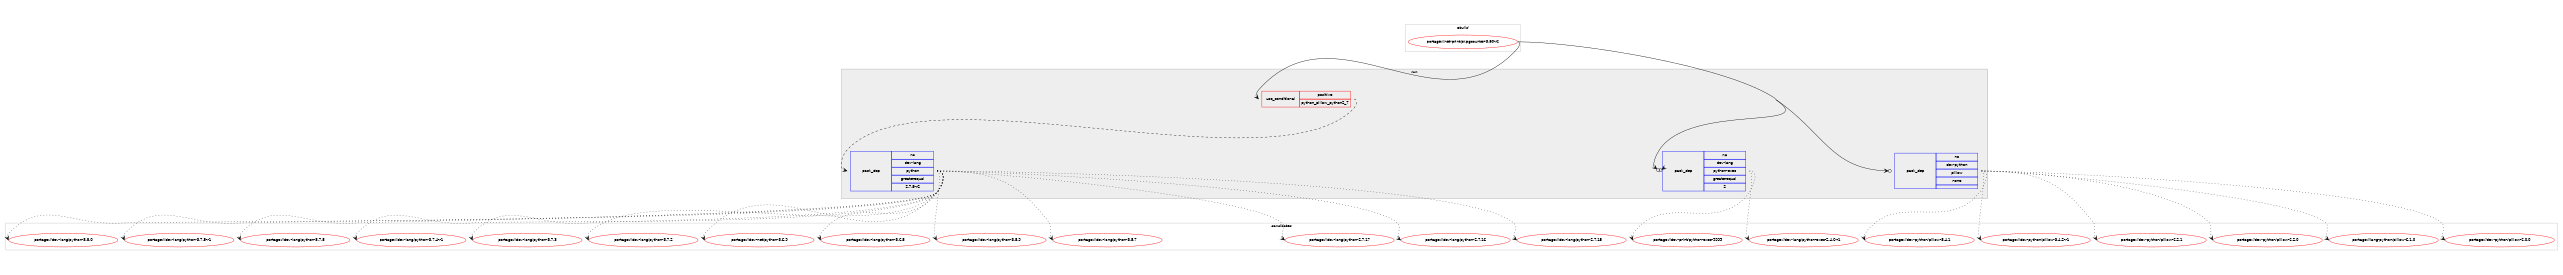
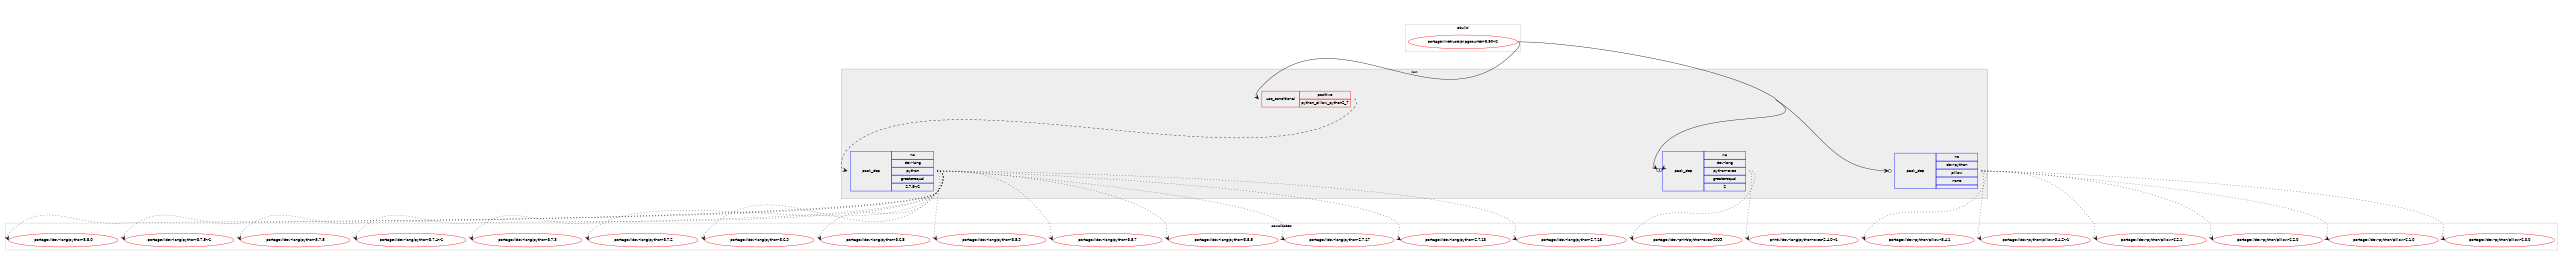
node "portage://net-print/pkpgcounter-3.50-r2": label "portage://net-print/pkpgcounter-3.50-r2" -> "portage://net-use/pkpgcounter-3.50-r2"
node "portage://dev-net/python-3.6.9": label "portage://dev-net/python-3.6.9" -> "portage://dev-lang/python-3.6.9"
node "portage://dev-lang/python-3.5.5": added
node "portage://dev-lang/python-2.7.16": label "portage://dev-lang/python-2.7.16" -> "portage://dev-lang/python-2.7.13"
node "portage://dev-lang/python-exec-2.4.6-r1": label "portage://dev-lang/python-exec-2.4.6-r1" -> "print://dev-lang/python-exec-2.4.6-r1"
node "portage://lang-python/pillow-6.1.0": label "portage://lang-python/pillow-6.1.0" -> "portage://dev-python/pillow-6.1.0"
